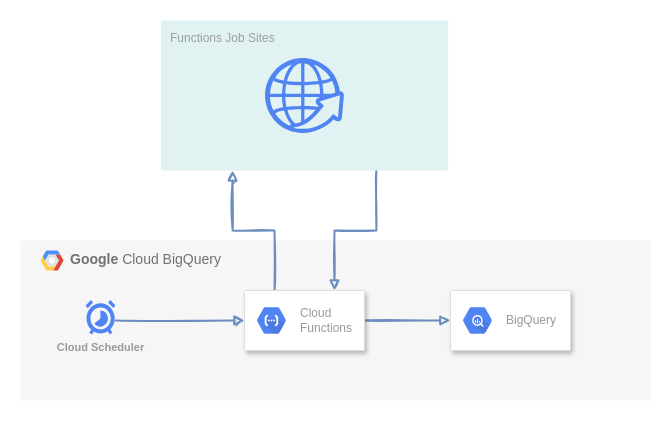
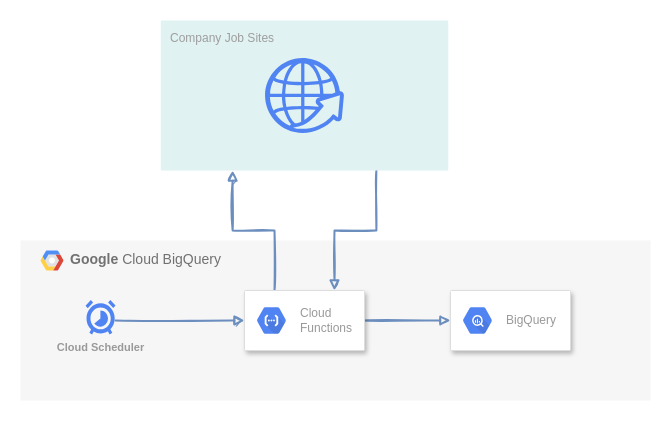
node "Functions Job Sites": label "Functions Job Sites" -> "Company Job Sites"
